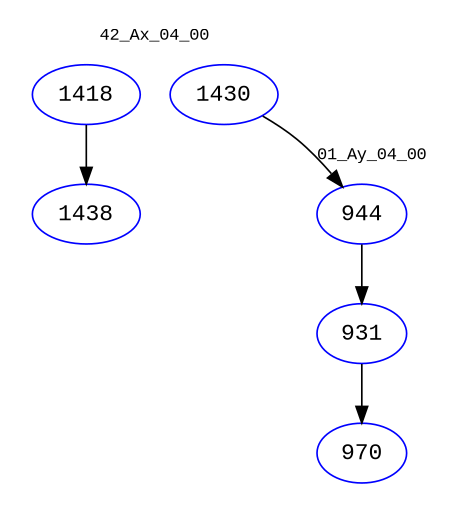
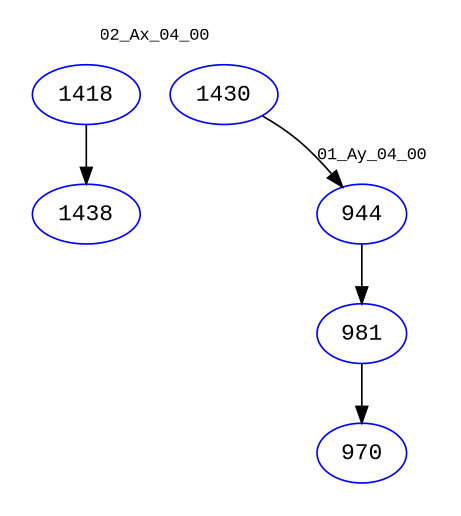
cluster "42_Ax_04_00": label "42_Ax_04_00" -> "02_Ax_04_00"
node "931": label "931" -> "981"
